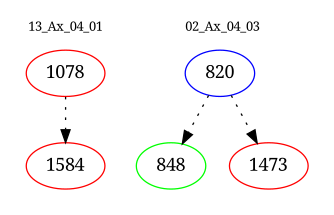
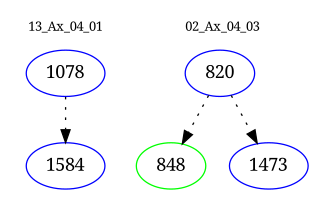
node "1078": color red -> blue
node "1584": color red -> blue
node "1473": color red -> blue
